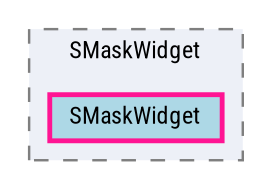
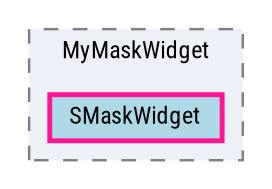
cluster "SMaskWidget": label "SMaskWidget" -> "MyMaskWidget"
